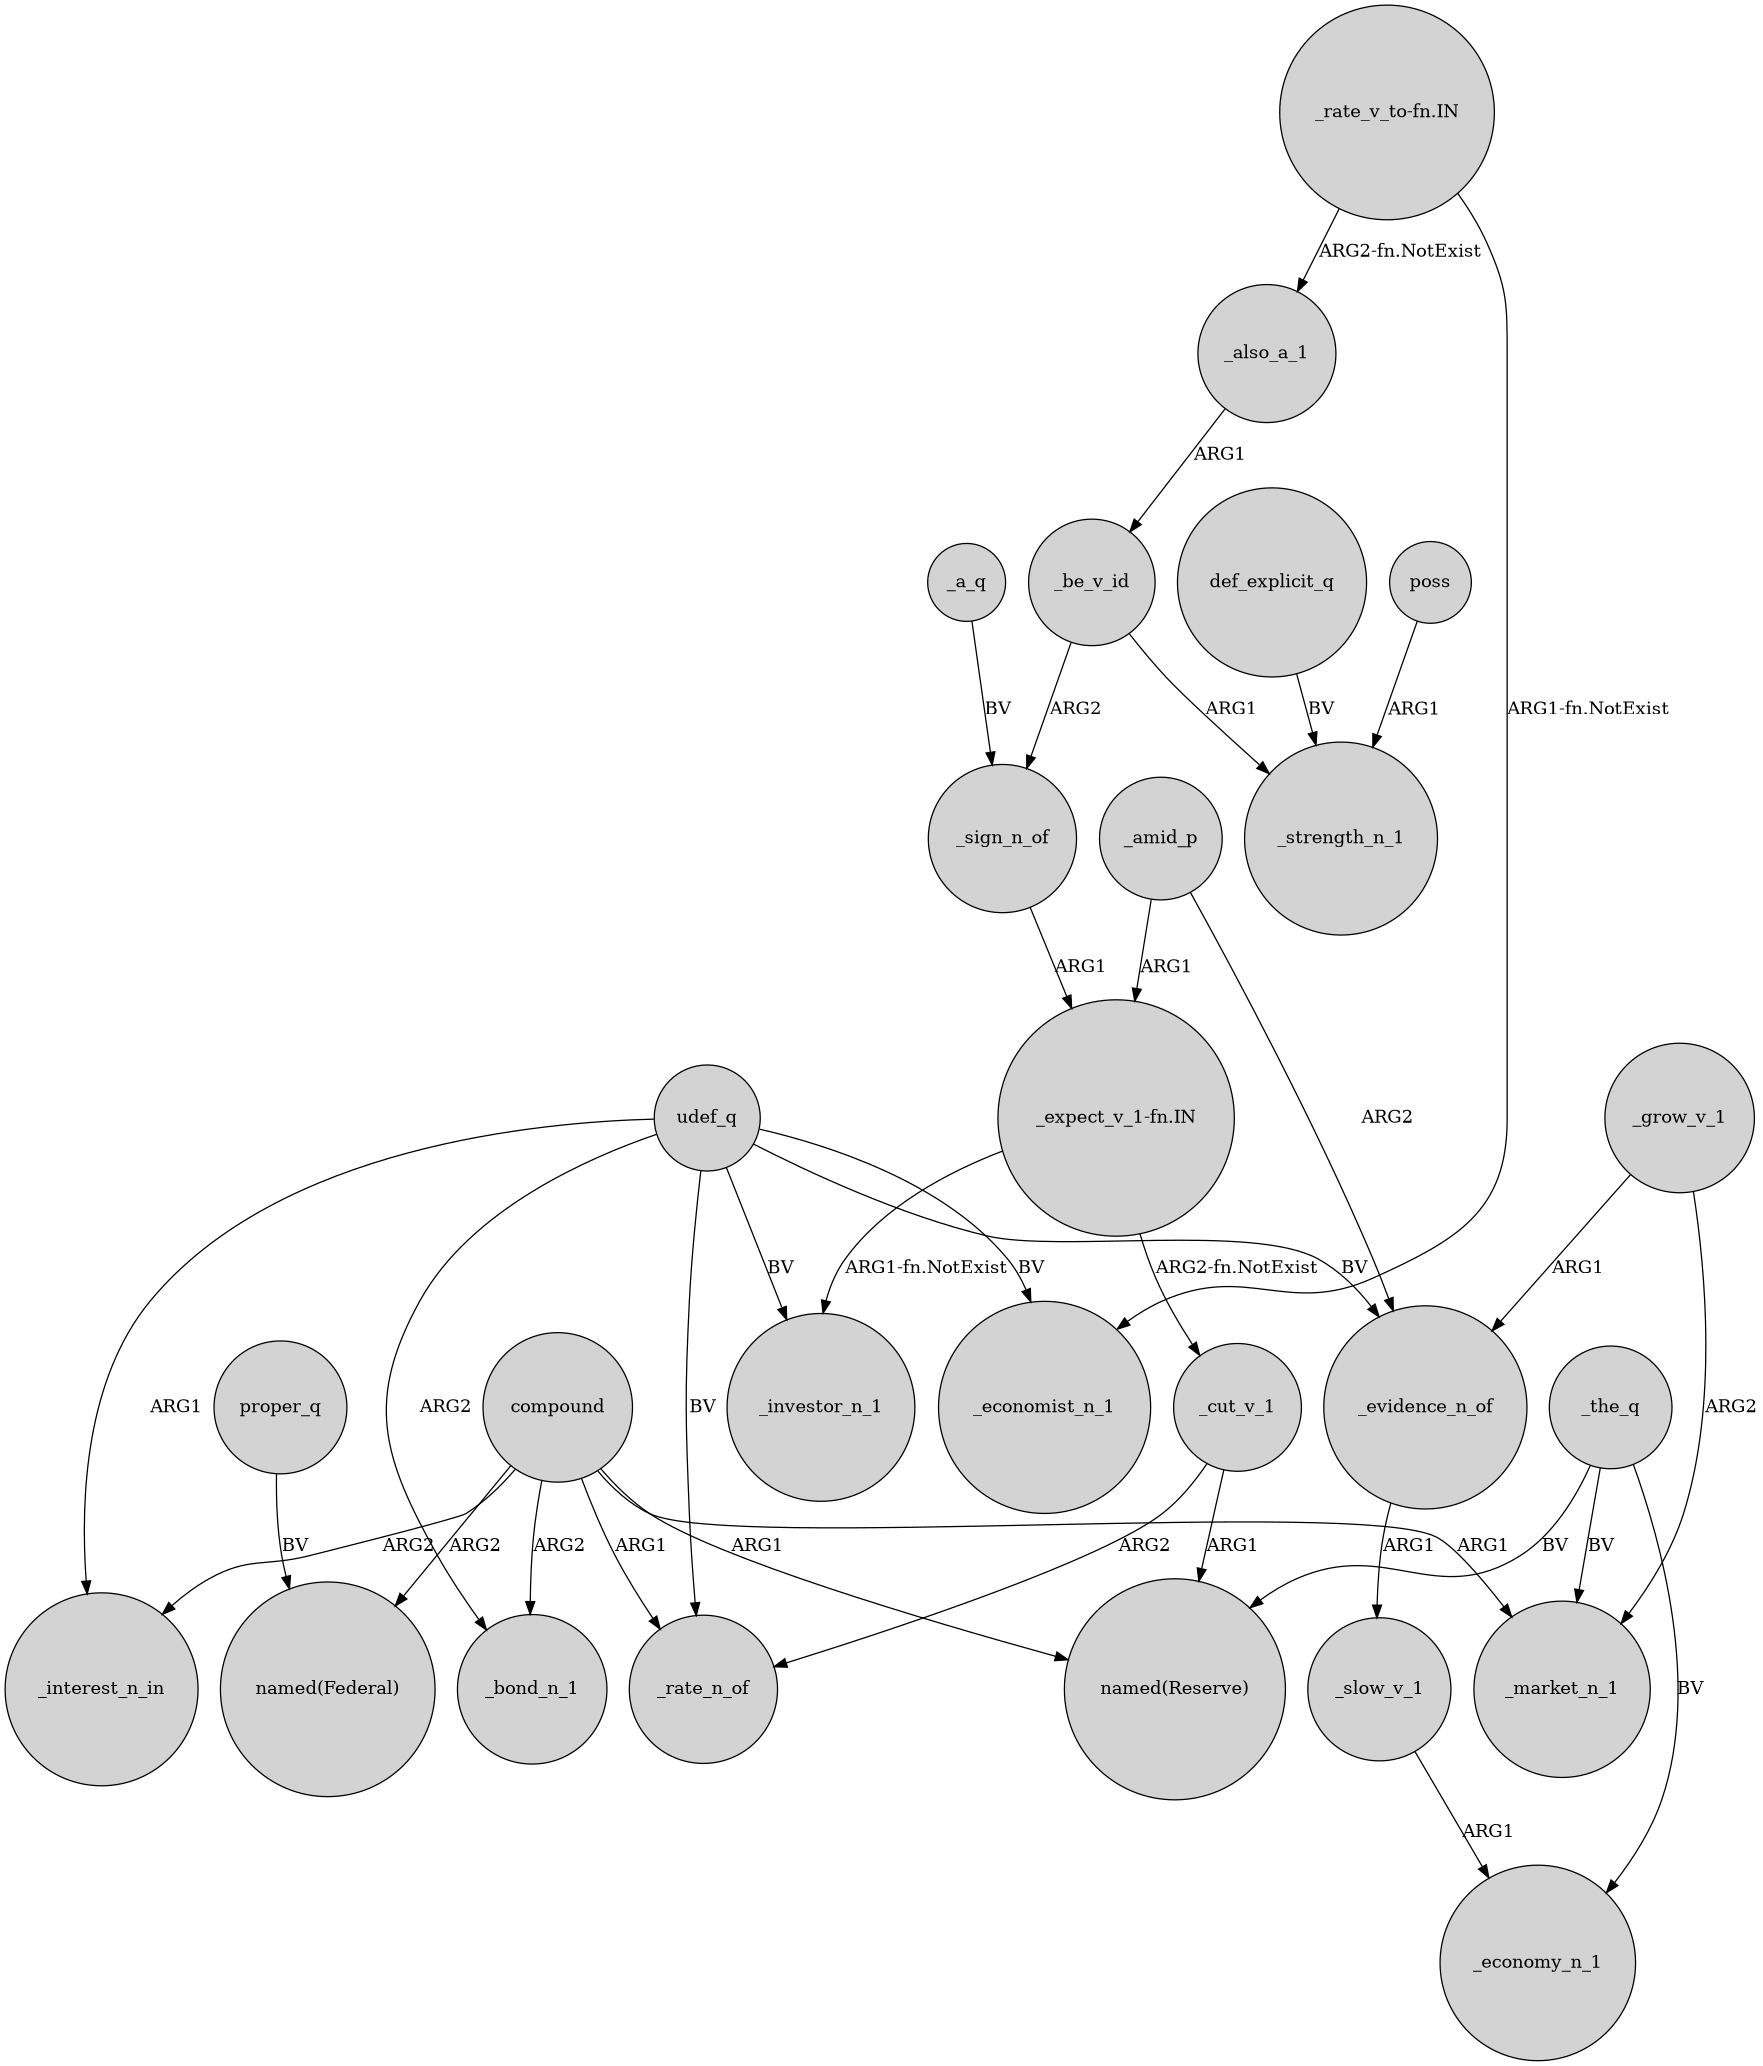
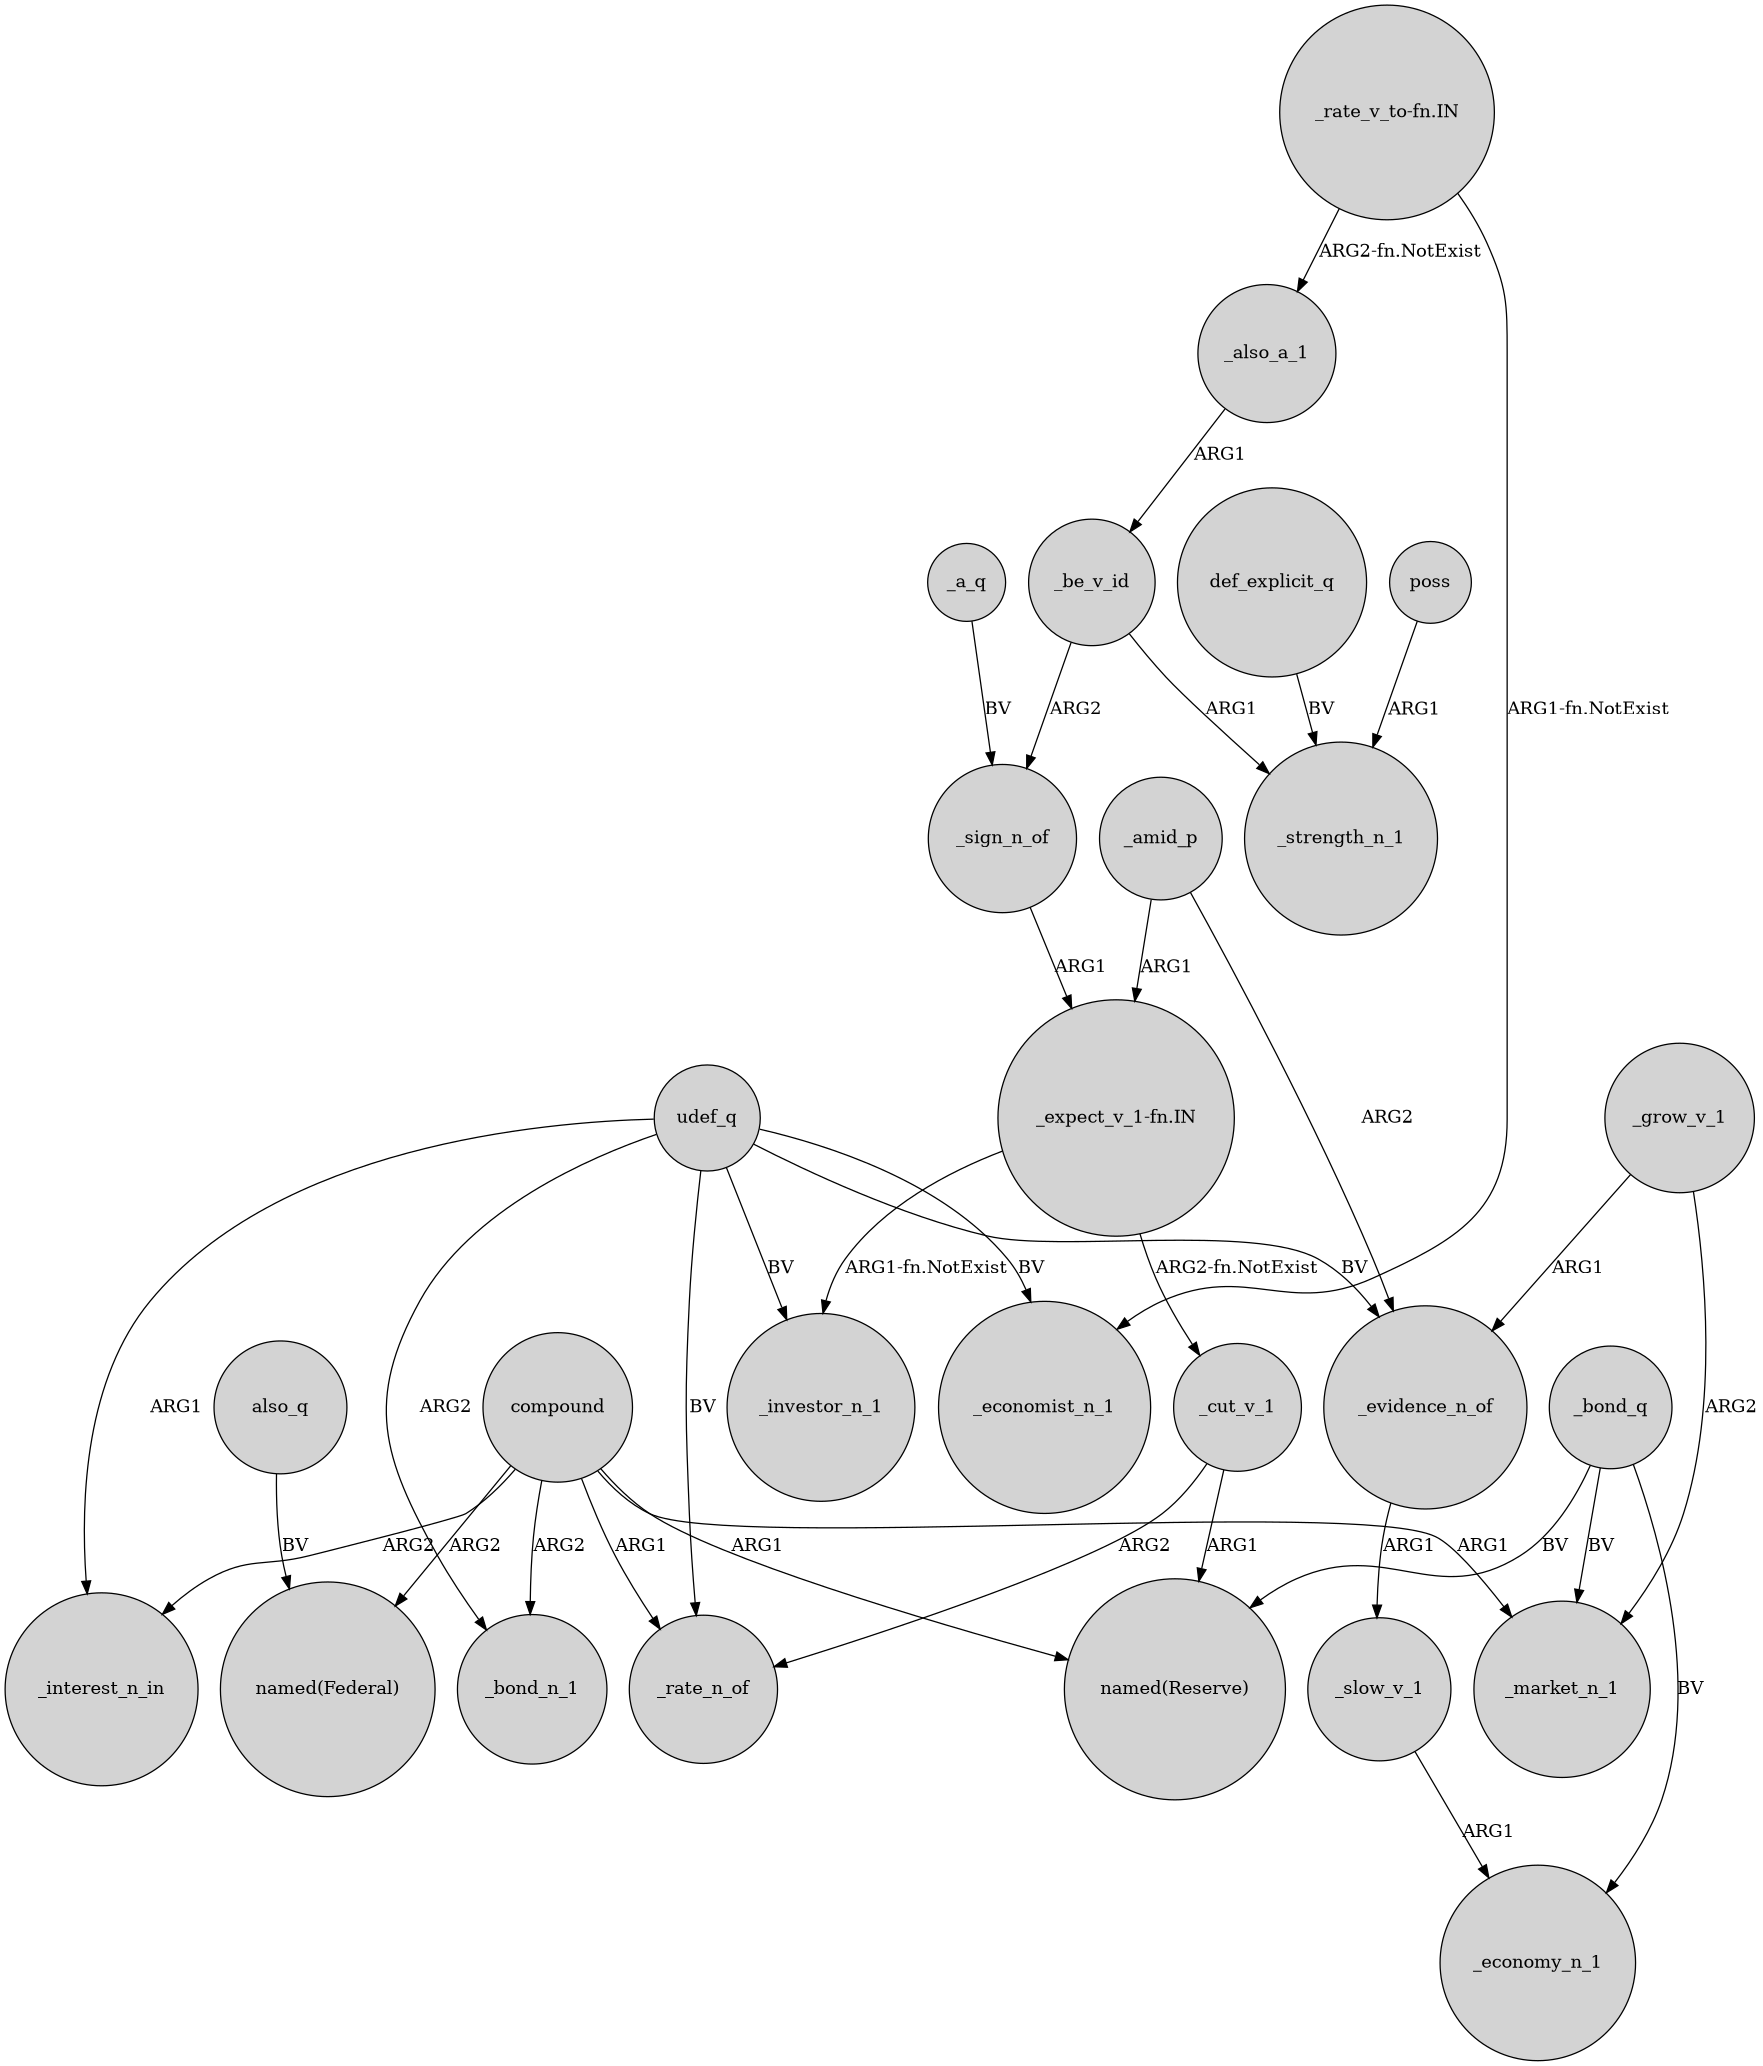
node "proper_q": label "proper_q" -> "also_q"
node "_the_q": label "_the_q" -> "_bond_q"
